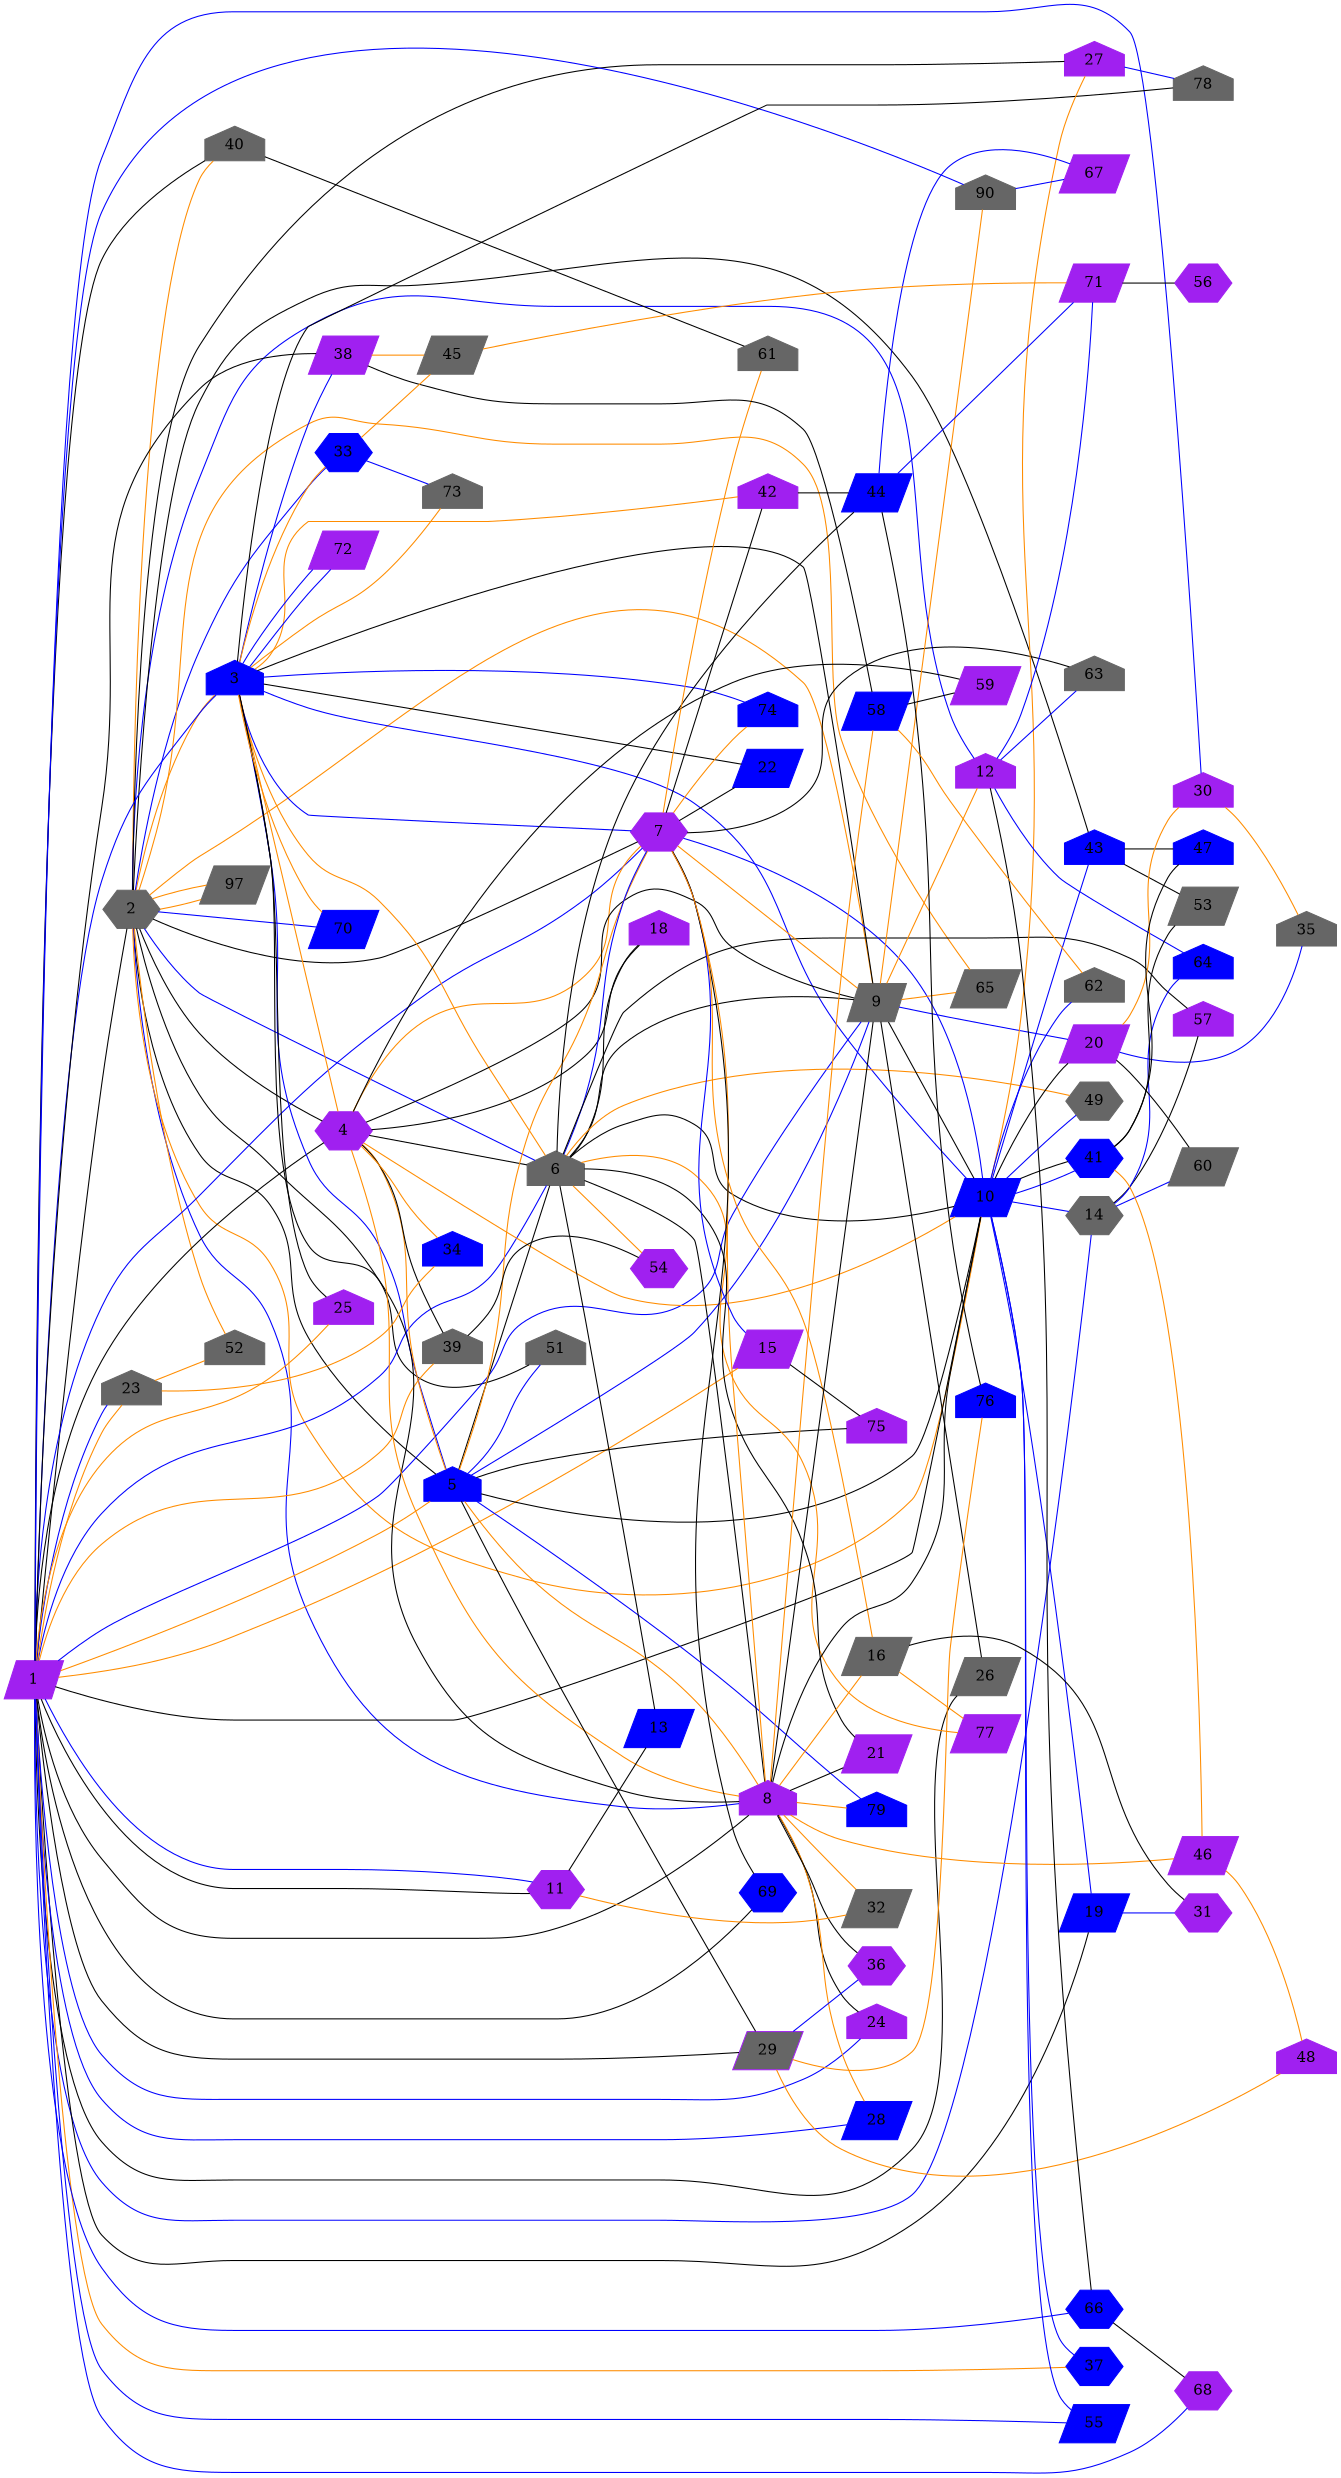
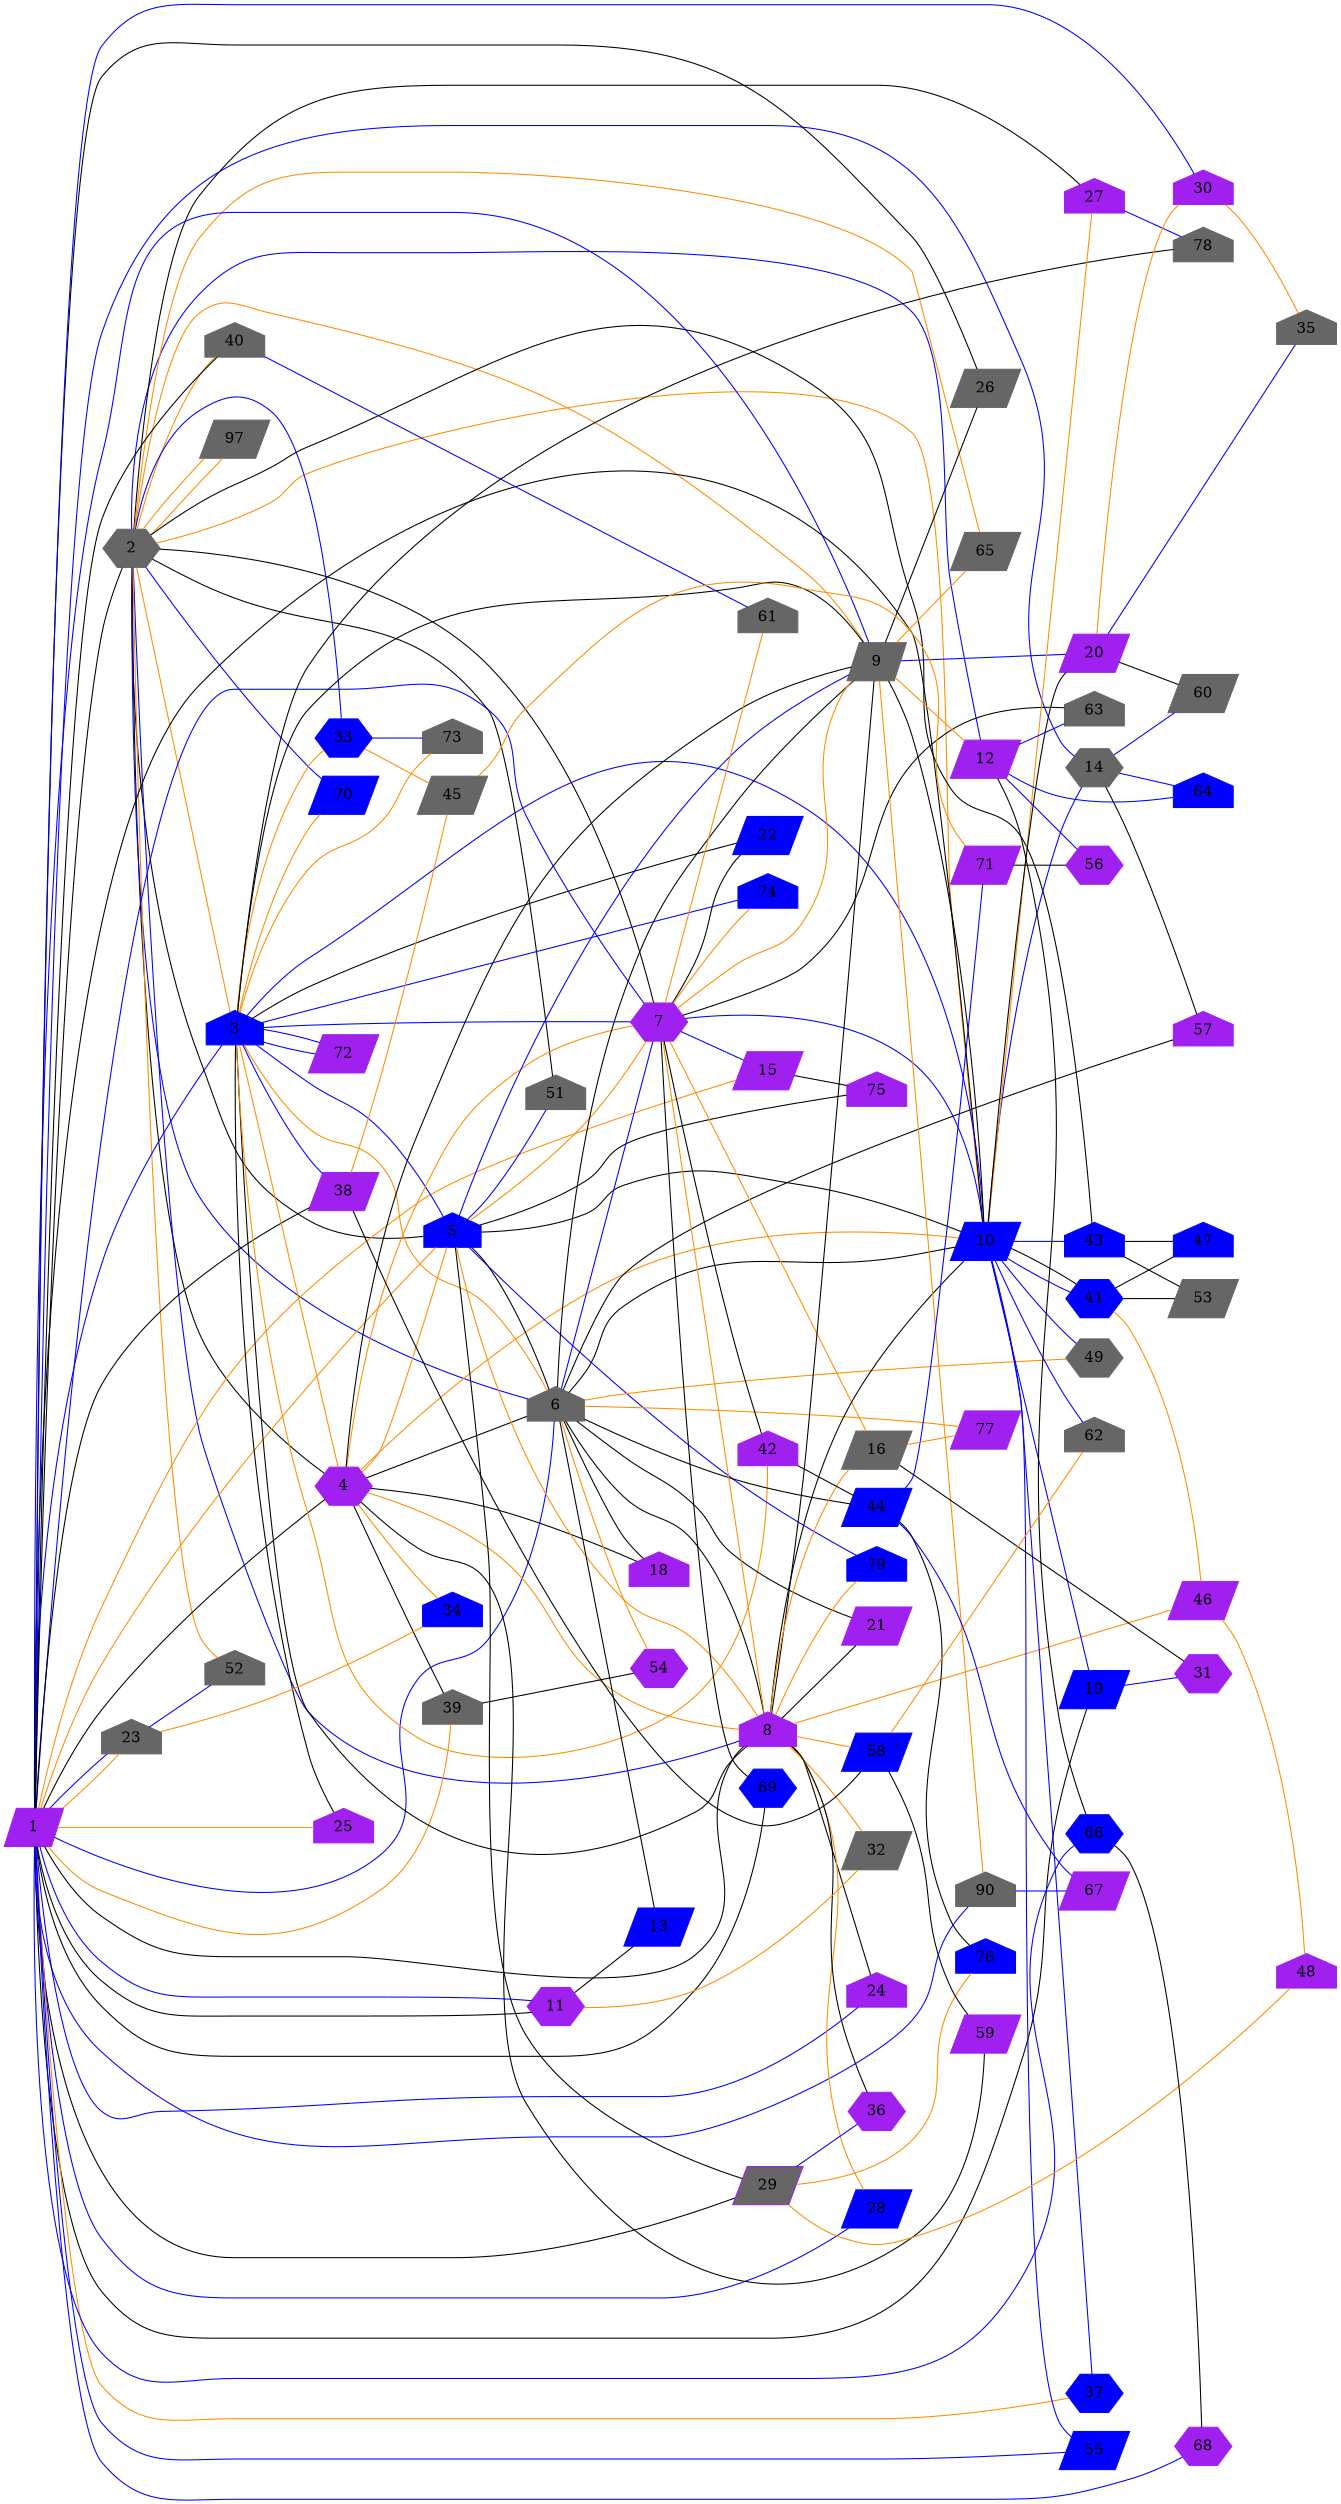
edge "40" -- "61": color black -> blue
edge "71" -- "12": now "56" -- "12"
node "12": shape house -> parallelogram
edge "52" -- "23": color darkorange -> blue
